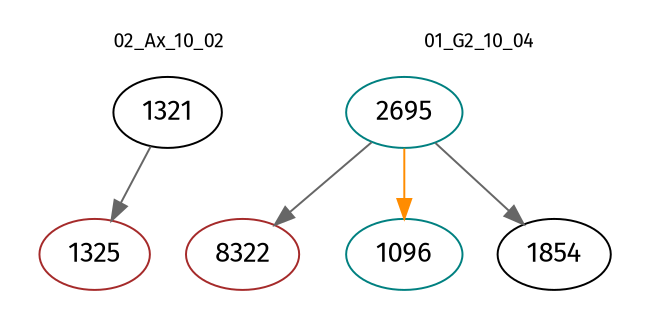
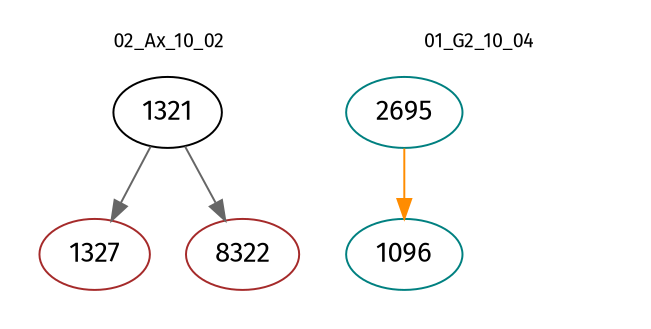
edge "2695" -> "8322": now "1321" -> "8322"
node "1325": label "1325" -> "1327"
node "1854": removed
